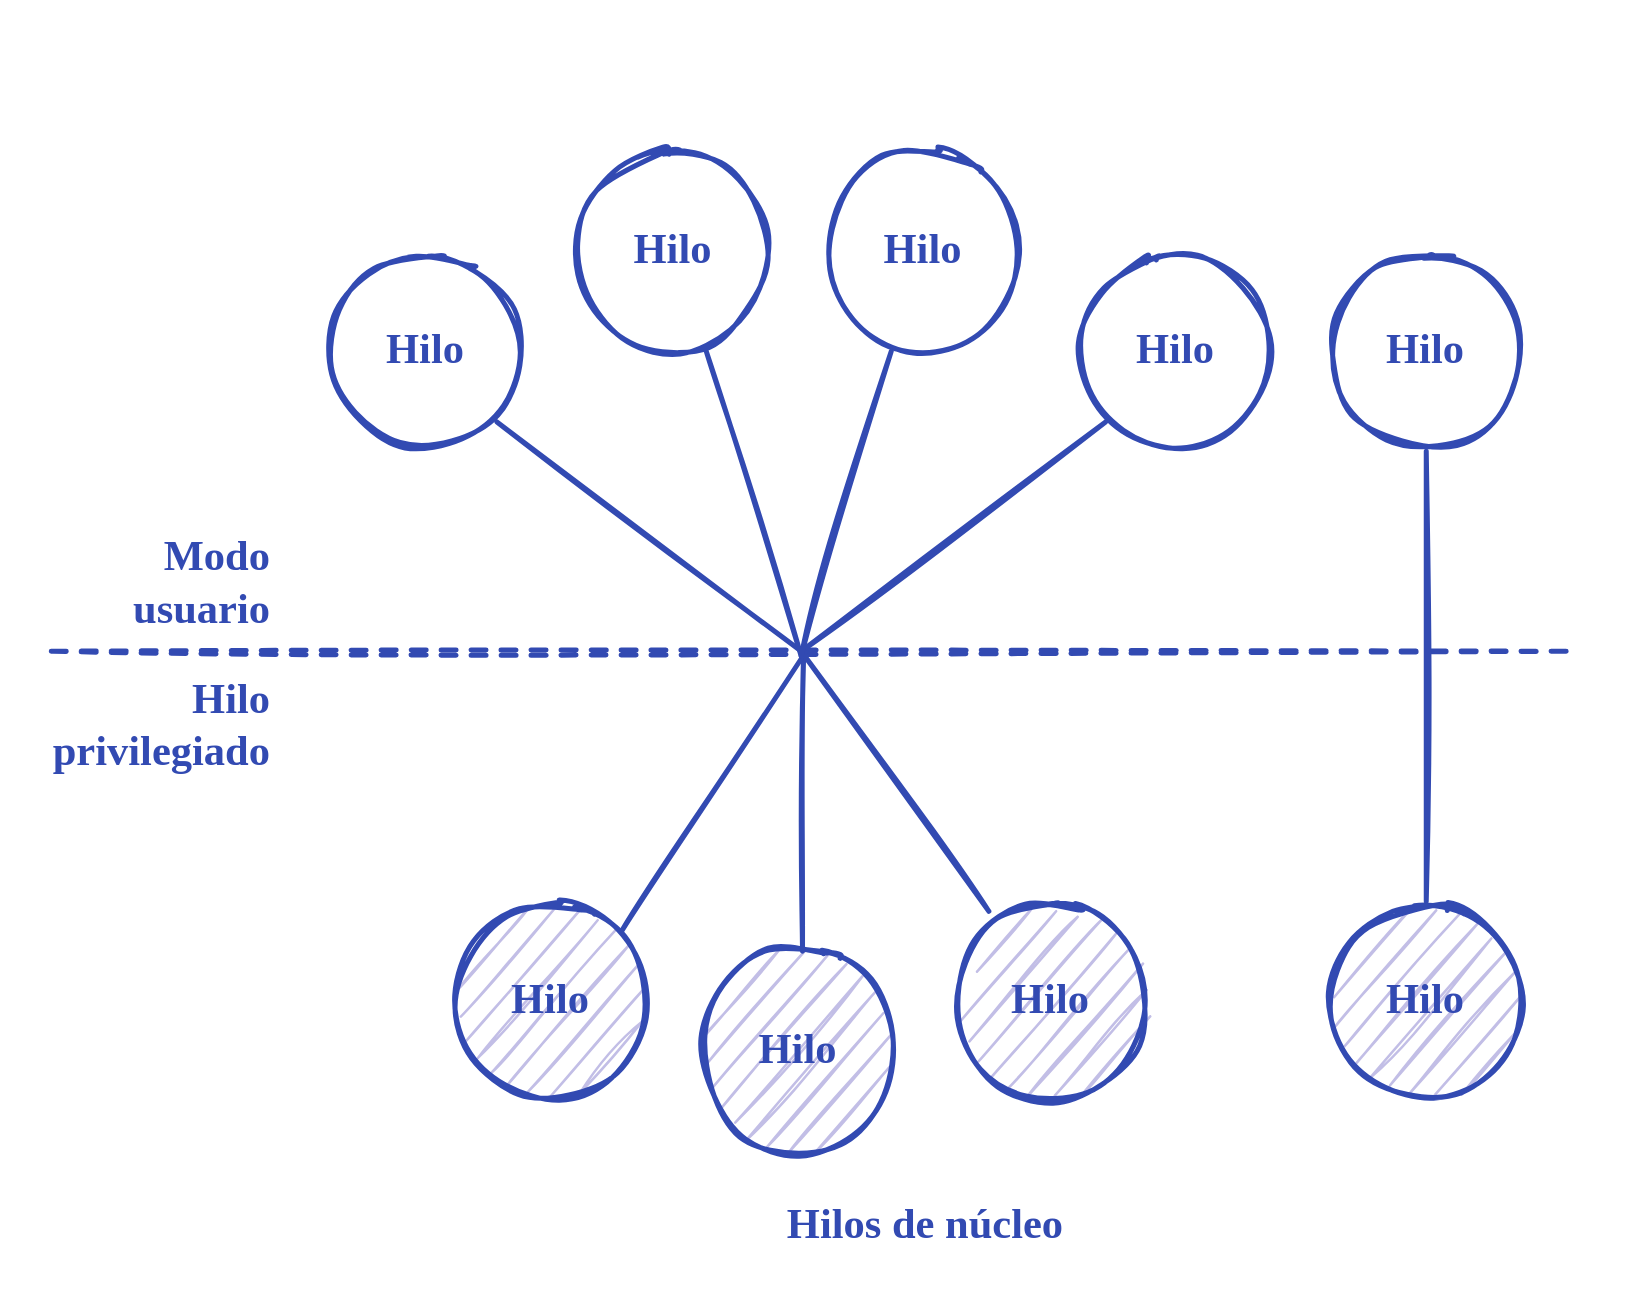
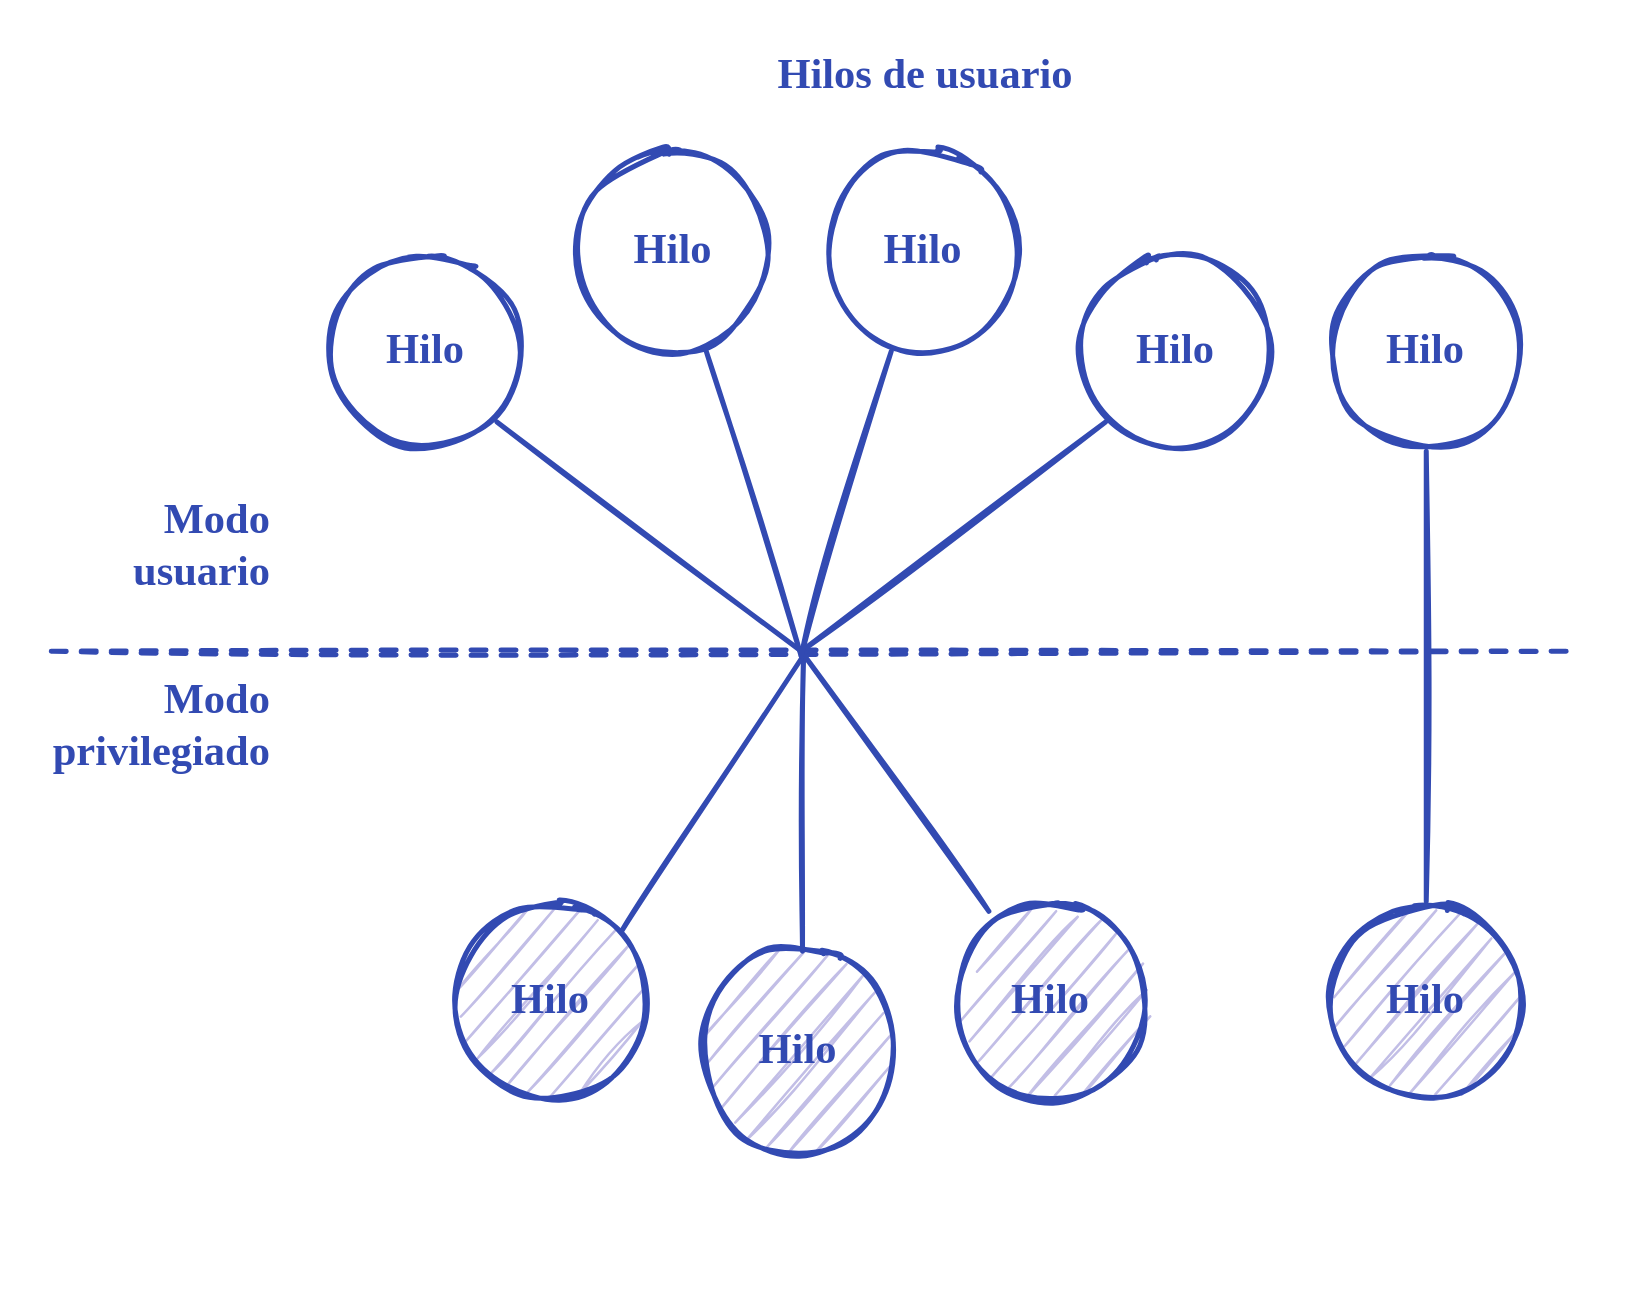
node "Hilos de usuario": added
node "Modo usuario": moved (189, 583) -> (189, 545)
node "Hilo privilegiado": label "Hilo privilegiado" -> "Modo privilegiado"
node "Hilos de núcleo": removed
